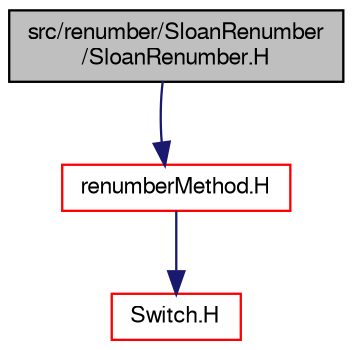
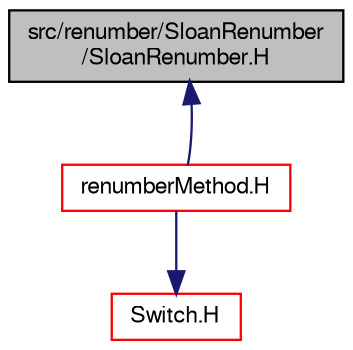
edge "src/renumber/SloanRenumber /SloanRenumber.H" -> "renumberMethod.H": reversed
